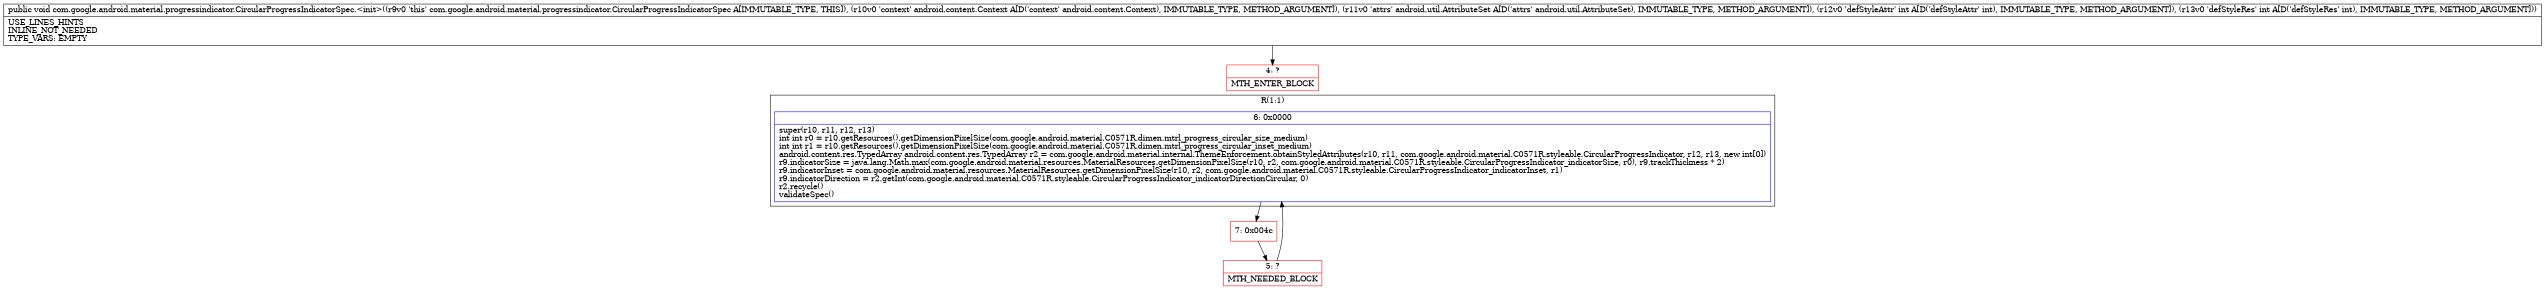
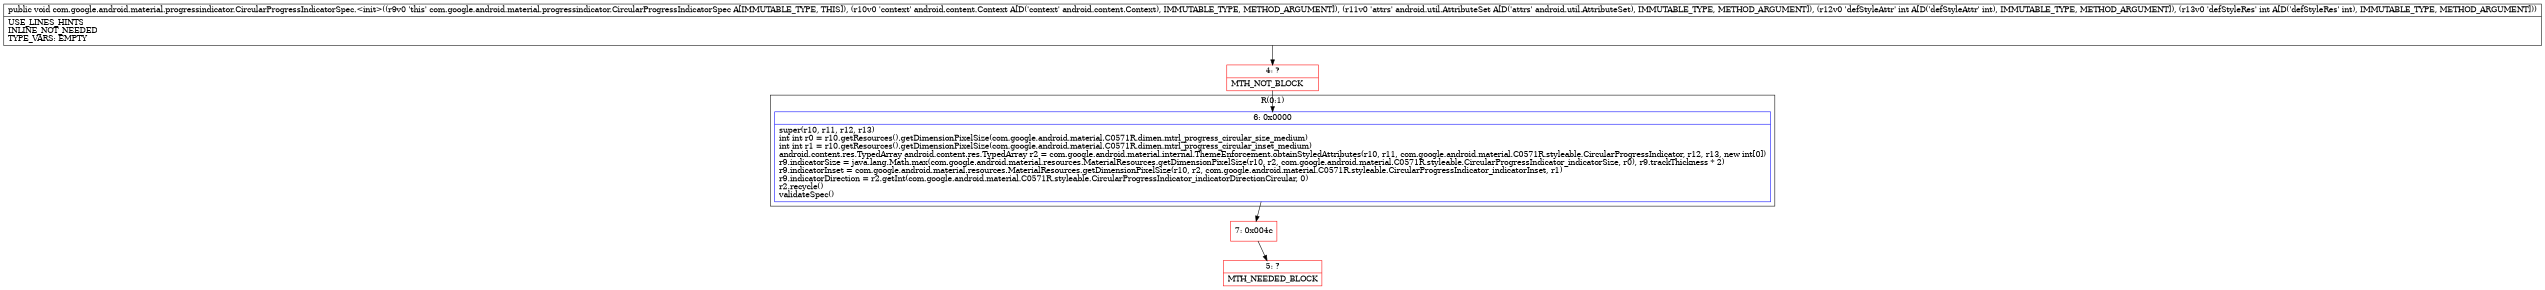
node "4: ?": text "MTH_ENTER_BLOCK" -> "MTH_NOT_BLOCK"
cluster "R(1:1)": label "R(1:1)" -> "R(0:1)"
edge "5: ?" -> "6: 0x0000": now "4: ?" -> "6: 0x0000"
